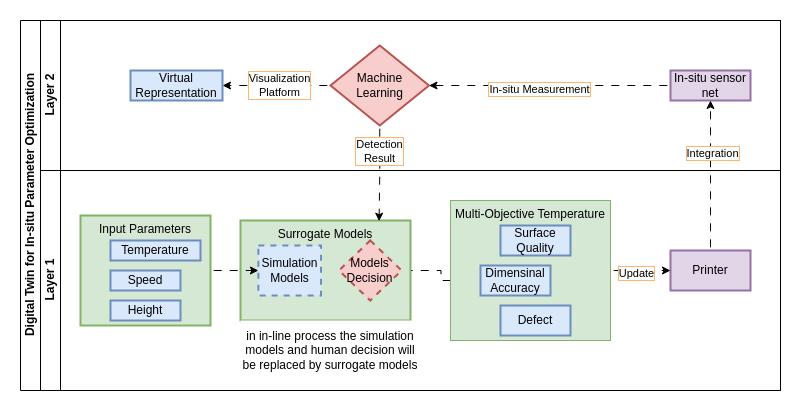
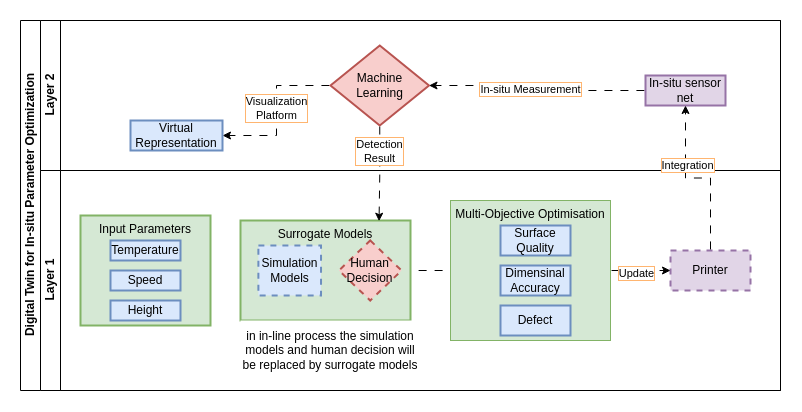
node "Virtual Representation": moved (177, 86) -> (177, 136)
node "In-situ sensor net": moved (711, 86) -> (686, 91)
node "Multi-Objective Temperature": label "Multi-Objective Temperature" -> "Multi-Objective Optimisation"
node "Temperature": size 90x20 -> 70x20
edge "Input Parameters" -> "Simulation Models": removed
node "Models Decision": label "Models Decision" -> "Human Decision"
node "Printer": style solid -> dashed
node "Dimensinal Accuracy": moved (516, 281) -> (536, 281)
